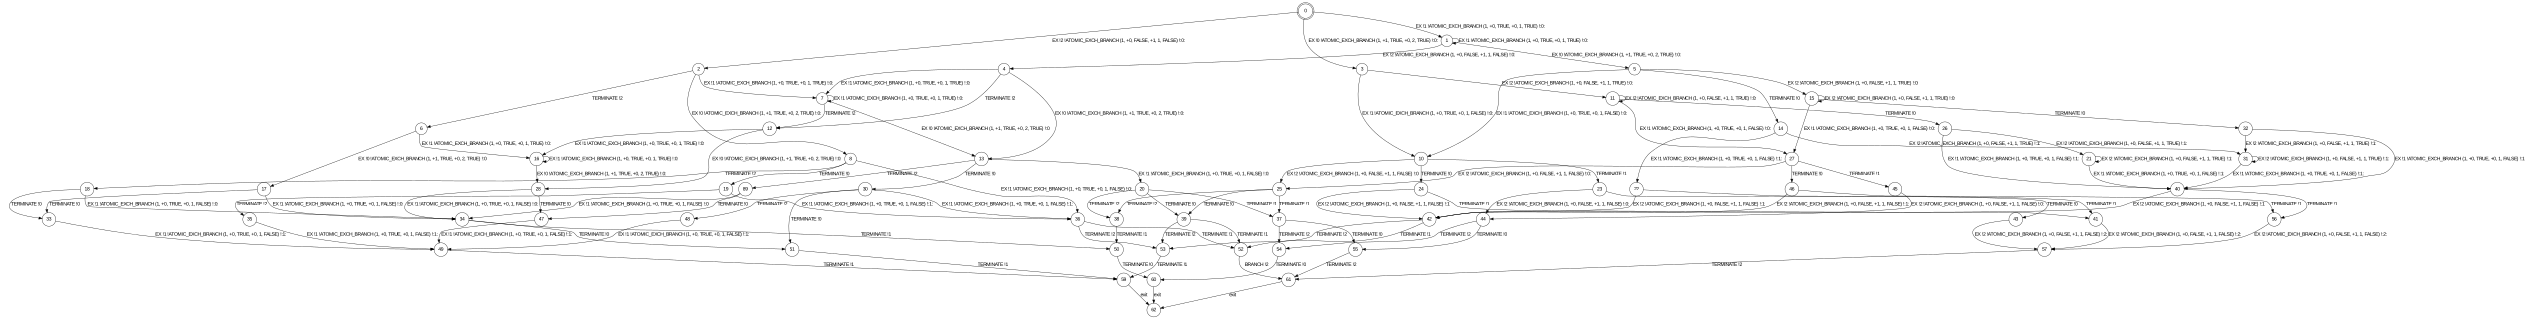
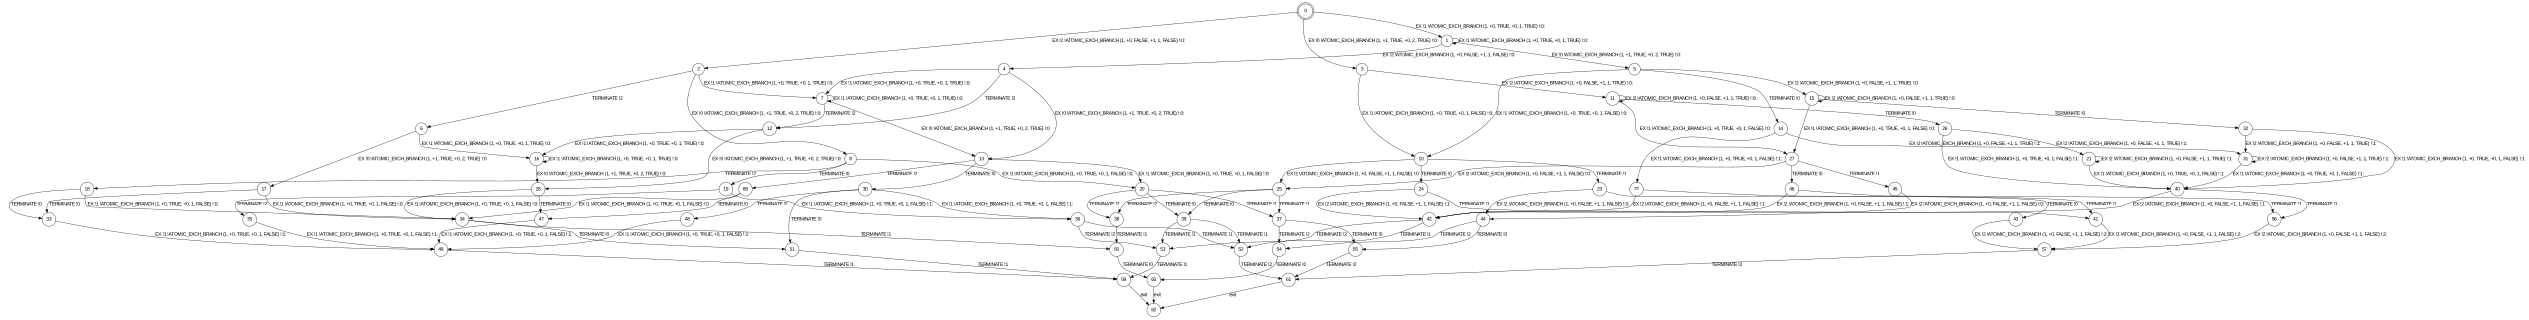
edge "8" -> "36": now "8" -> "20"
edge "39" -> "53": label "TERMINATE !2" -> "TERMINATE !1"
edge "52" -> "61": label "BRANCH !2" -> "TERMINATE !2"
